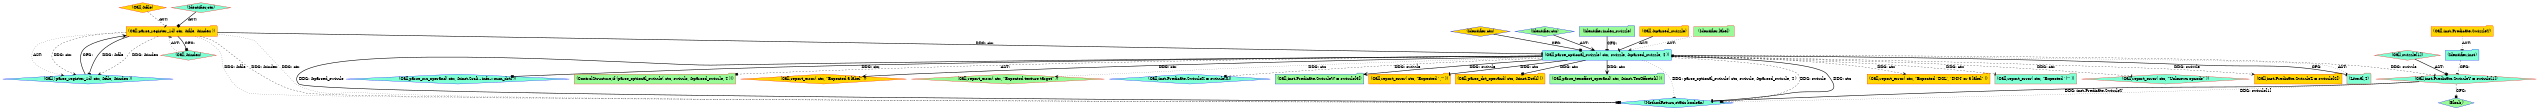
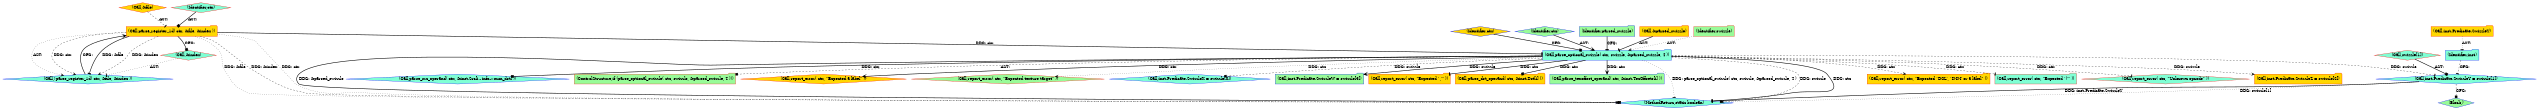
node "(Identifier,index_swizzle)": label "(Identifier,index_swizzle)" -> "(Identifier,parsed_swizzle)"
node "(Identifier,label)": label "(Identifier,label)" -> "(Identifier,swizzle)"
edge "(Call,&index)" -> "(Call,parse_register_1d( ctx, &file, &index ))": now "(Call,&index)" -> "(Call,!parse_register_1d( ctx, &file, &index ))"
node "(Literal,4)": removed
node "(Call,inst.Predicate.SwizzleY = swizzle[1])": color red -> blue
